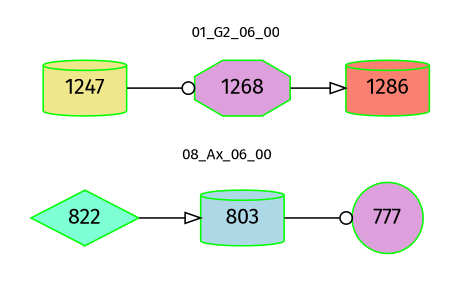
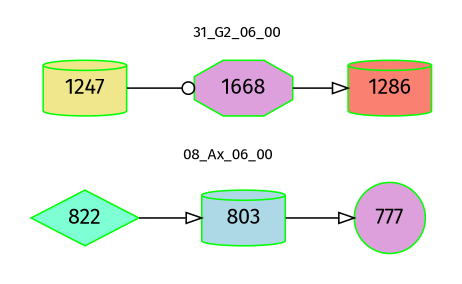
cluster "01_G2_06_00": label "01_G2_06_00" -> "31_G2_06_00"
node "1268": label "1268" -> "1668"
edge "803" -> "777": arrowhead odot -> onormal
